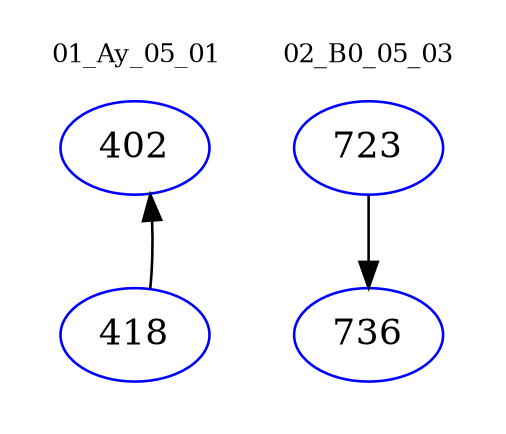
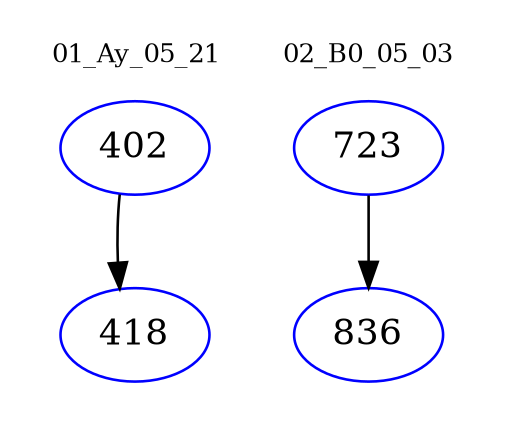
cluster "01_Ay_05_01": label "01_Ay_05_01" -> "01_Ay_05_21"
edge "418" -> "402": reversed
node "736": label "736" -> "836"
